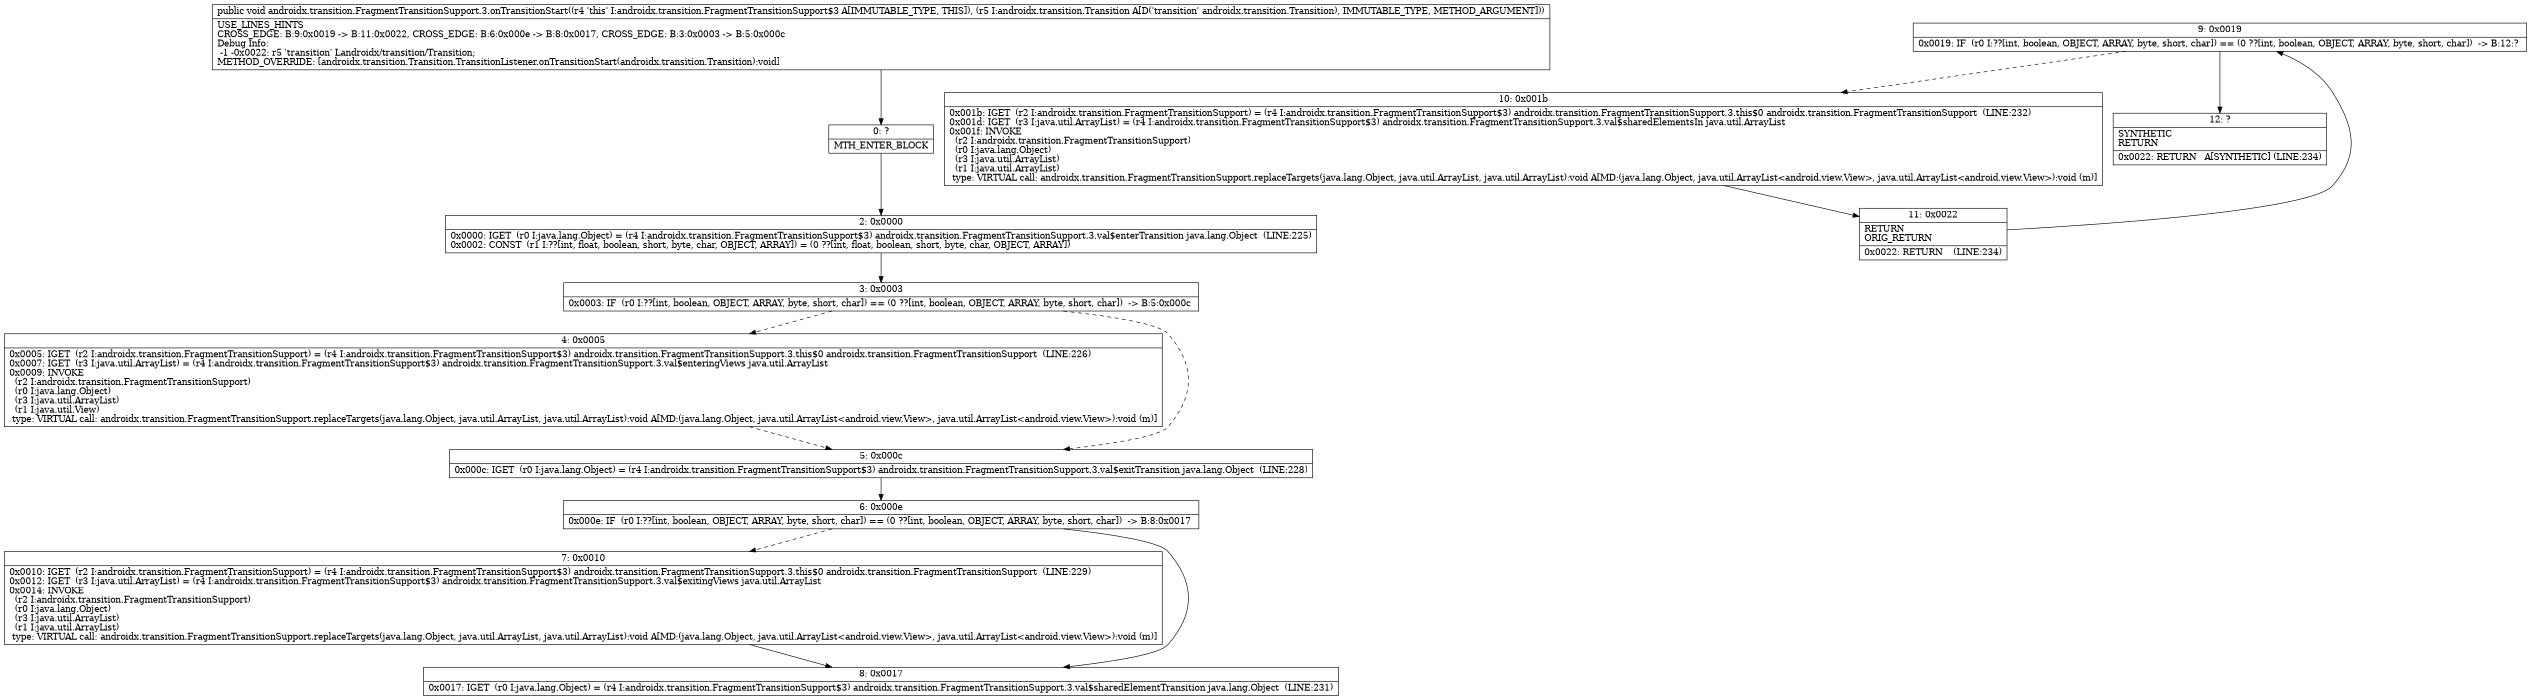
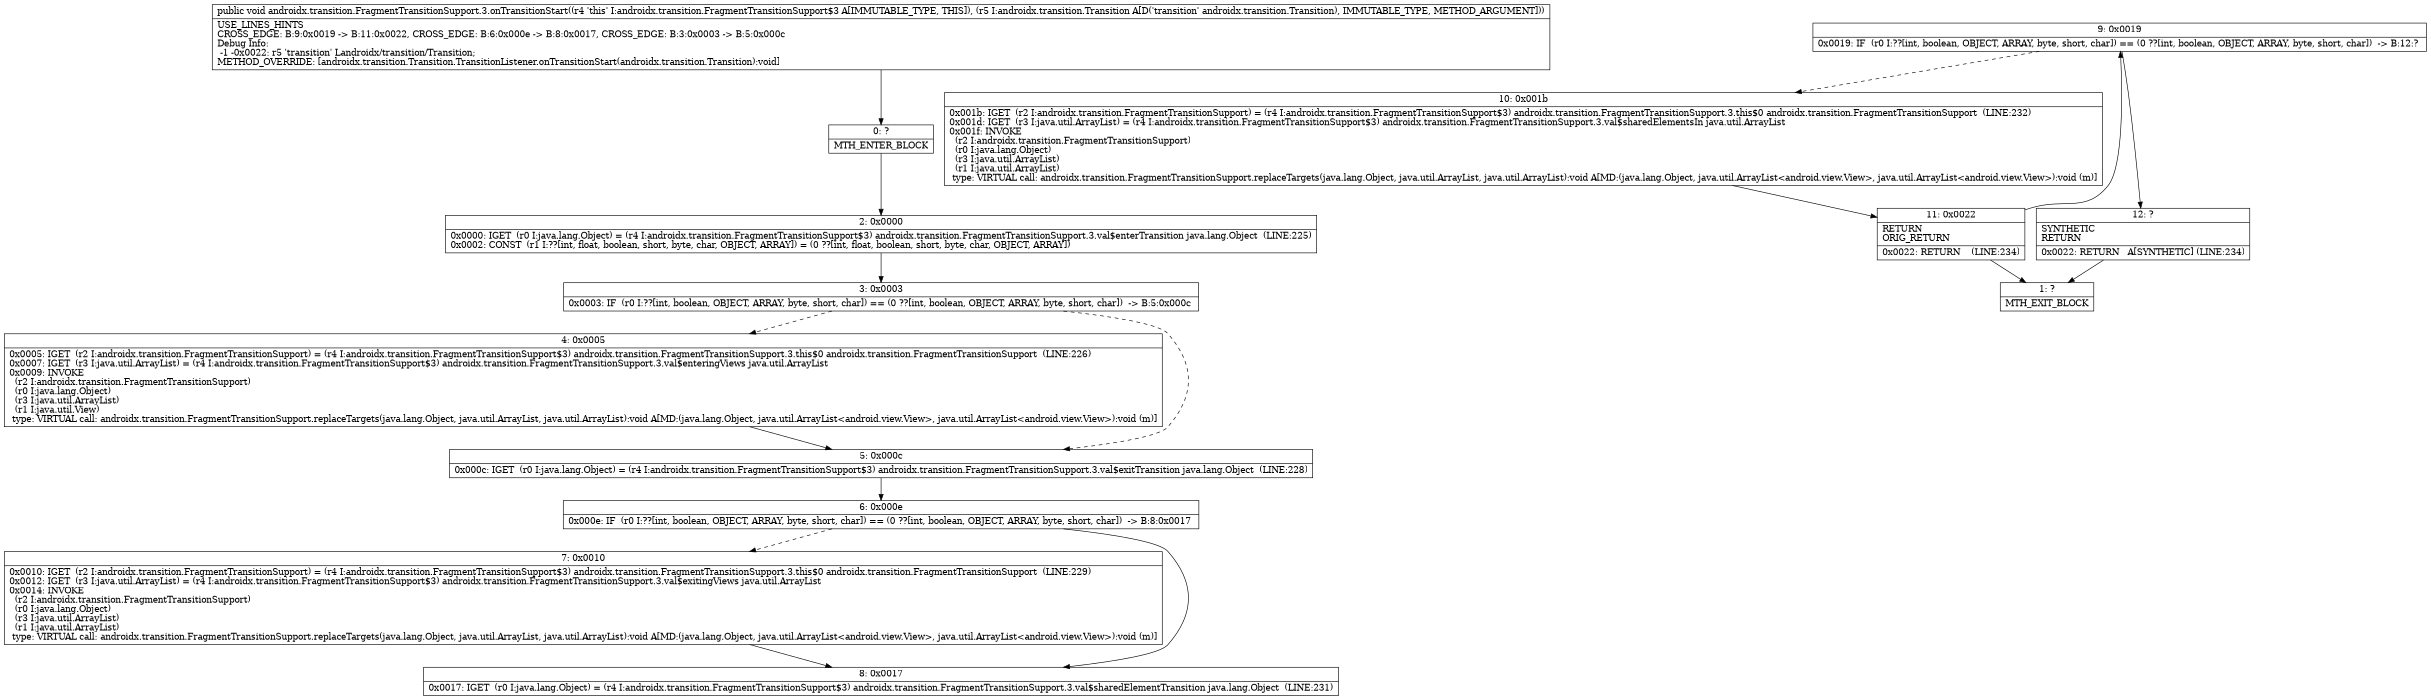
node "1: ?": added
edge "4: 0x0005" -> "5: 0x000c": style dashed -> solid
